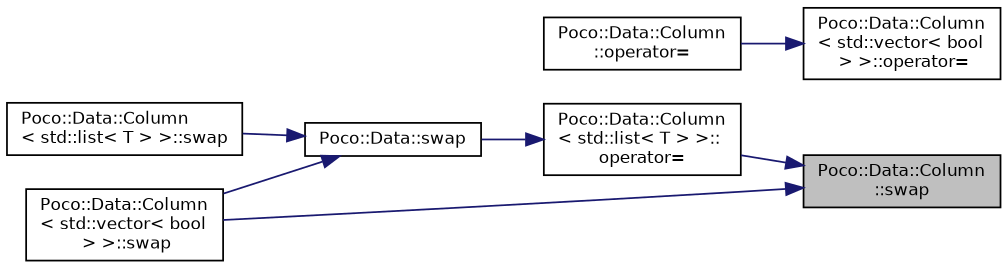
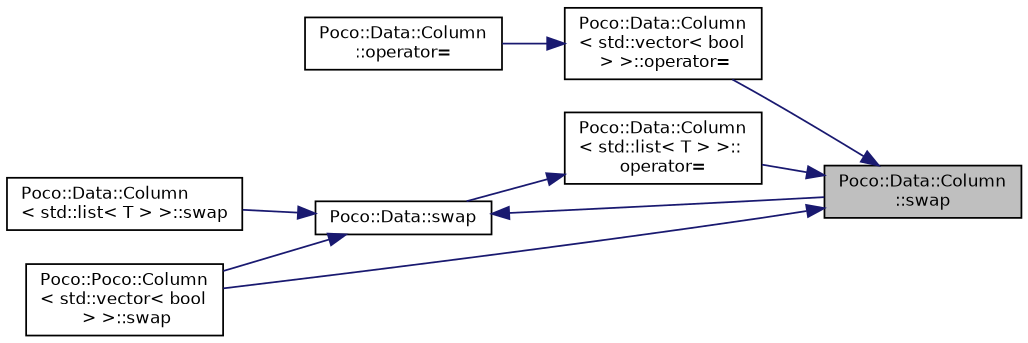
edge "Poco::Data::Column < std::vector< bool > >::operator=" -> "Poco::Data::Column ::swap": added
edge "Poco::Data::Column ::swap" -> "Poco::Data::swap": added
node "Poco::Data::Column < std::vector< bool > >::swap": label "Poco::Data::Column < std::vector< bool > >::swap" -> "Poco::Poco::Column < std::vector< bool > >::swap"
